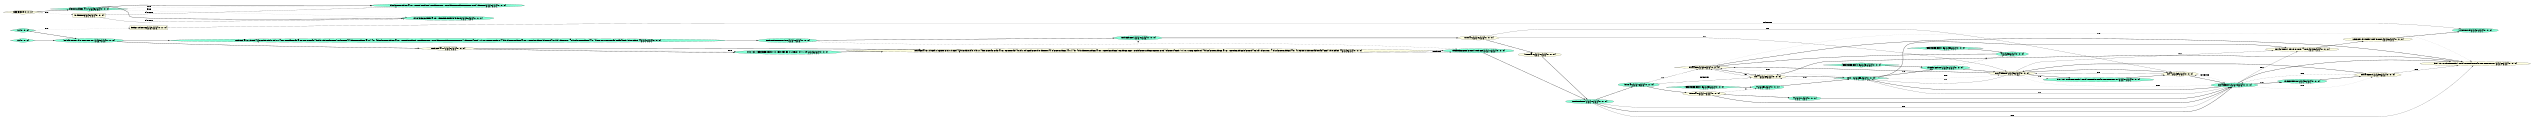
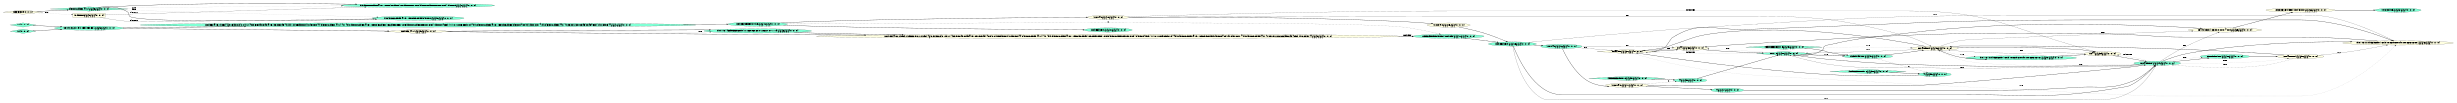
node "boolean solrFormat@@@2@@@['0', '1', '0']": removed
edge "int cnt = 0@@@42@@@['1', '0', '0']" -> "cnt++@@@59@@@['1', '0', '0']": label "cnt" -> "solrFormat"
edge "zooThread.start()@@@41@@@['1', '0', '0']" -> "int cnt = 0@@@42@@@['1', '0', '0']": now "zooThread.setDaemon(true)@@@40@@@['1', '0', '0']" -> "int cnt = 0@@@42@@@['1', '0', '0']"
edge "port < 1@@@53@@@['0', '1', '0']" -> "cnt == 500@@@60@@@['0', '1', '0']": label "true" -> "solrFormat"
edge "int cnt = 0@@@46@@@['0', '1', '0']" -> "cnt++@@@63@@@['0', '1', '0']": label "solrFormat" -> "cnt"
